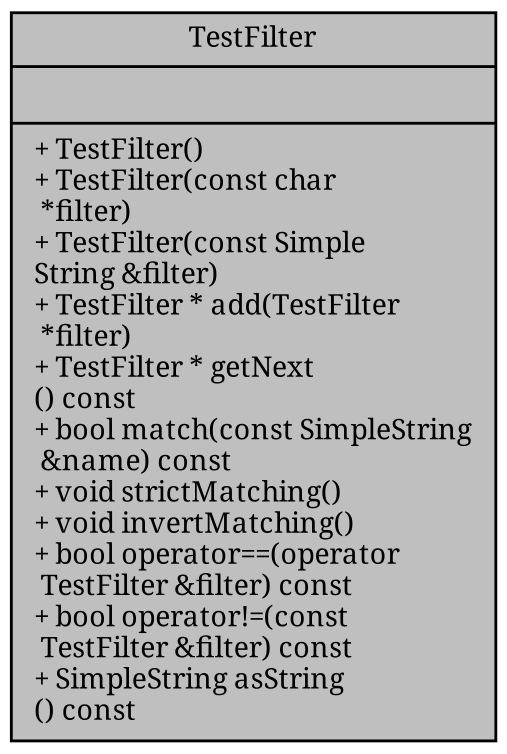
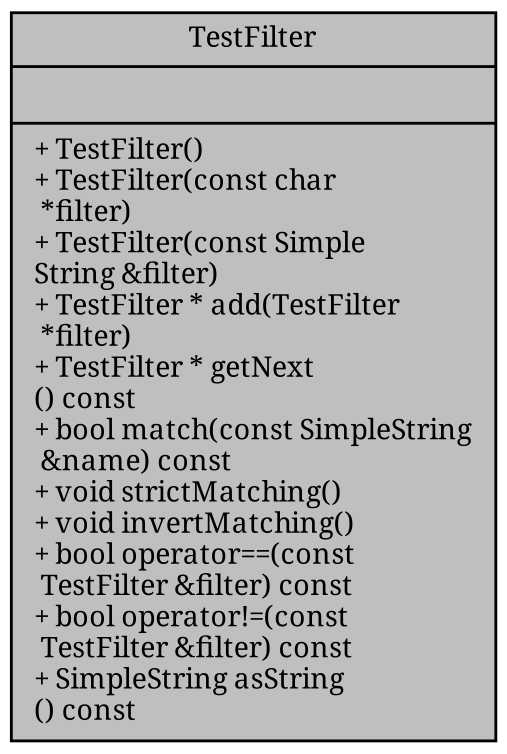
node "TestFilter": text "+ bool operator==(operator" -> "+ bool operator==(const"
